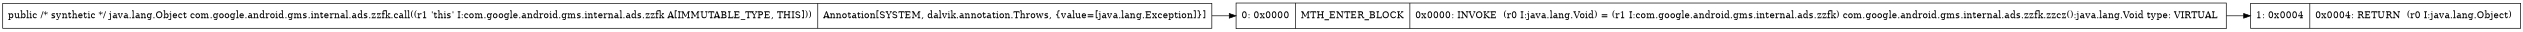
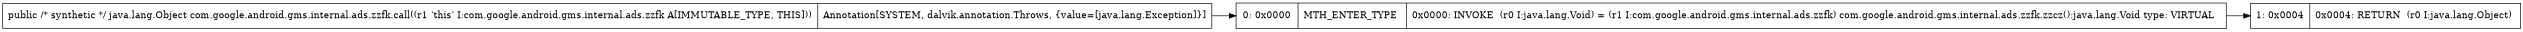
node "0: 0x0000": text "MTH_ENTER_BLOCK" -> "MTH_ENTER_TYPE"
